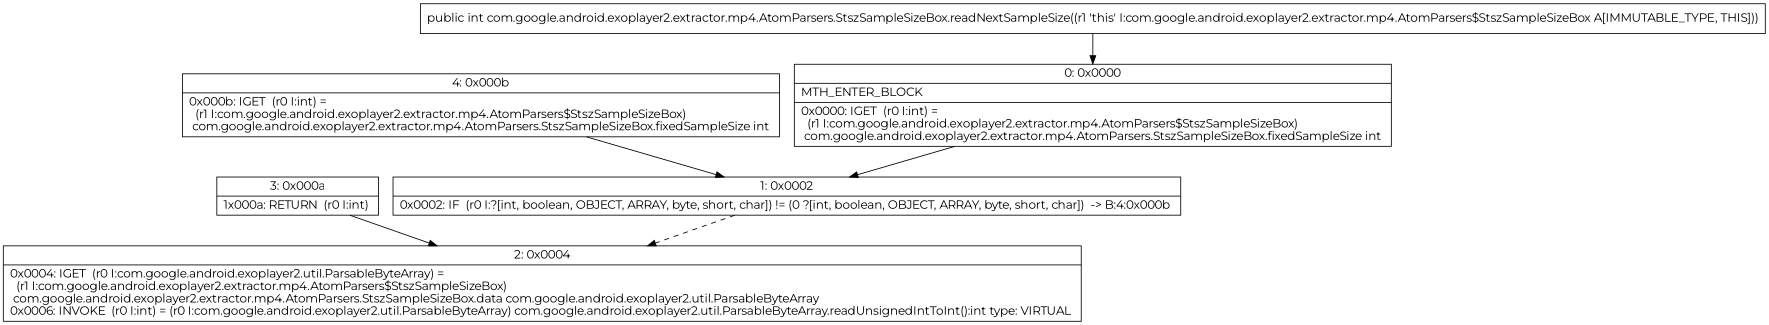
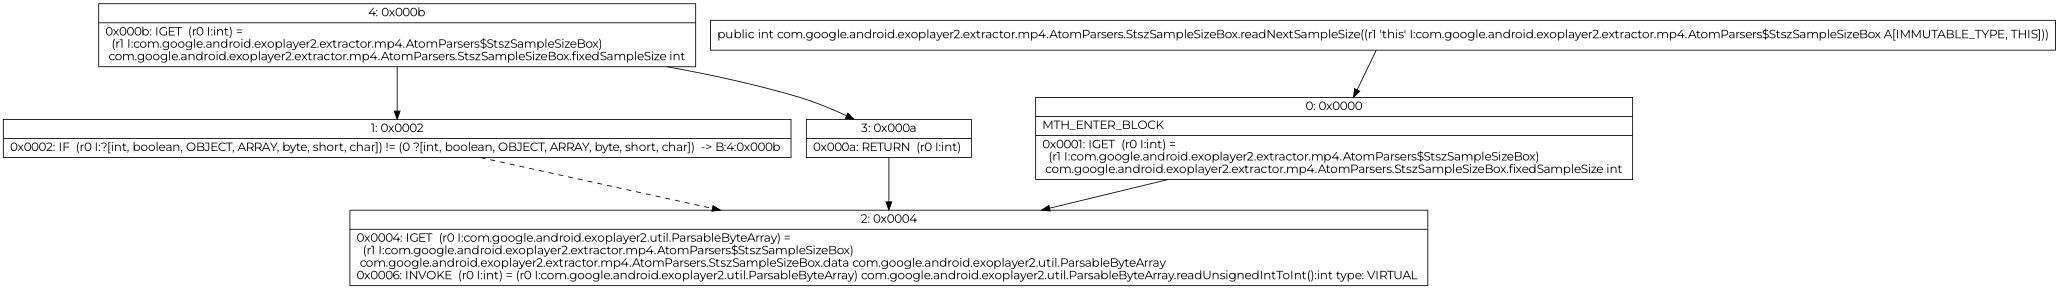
edge "4: 0x000b" -> "3: 0x000a": added
node "0: 0x0000": text "0x0000: IGET  (r0 I:int) =" -> "0x0001: IGET  (r0 I:int) ="
edge "0: 0x0000" -> "1: 0x0002": now "0: 0x0000" -> "2: 0x0004"
node "3: 0x000a": text "1x000a: RETURN  (r0 I:int)" -> "0x000a: RETURN  (r0 I:int)"
